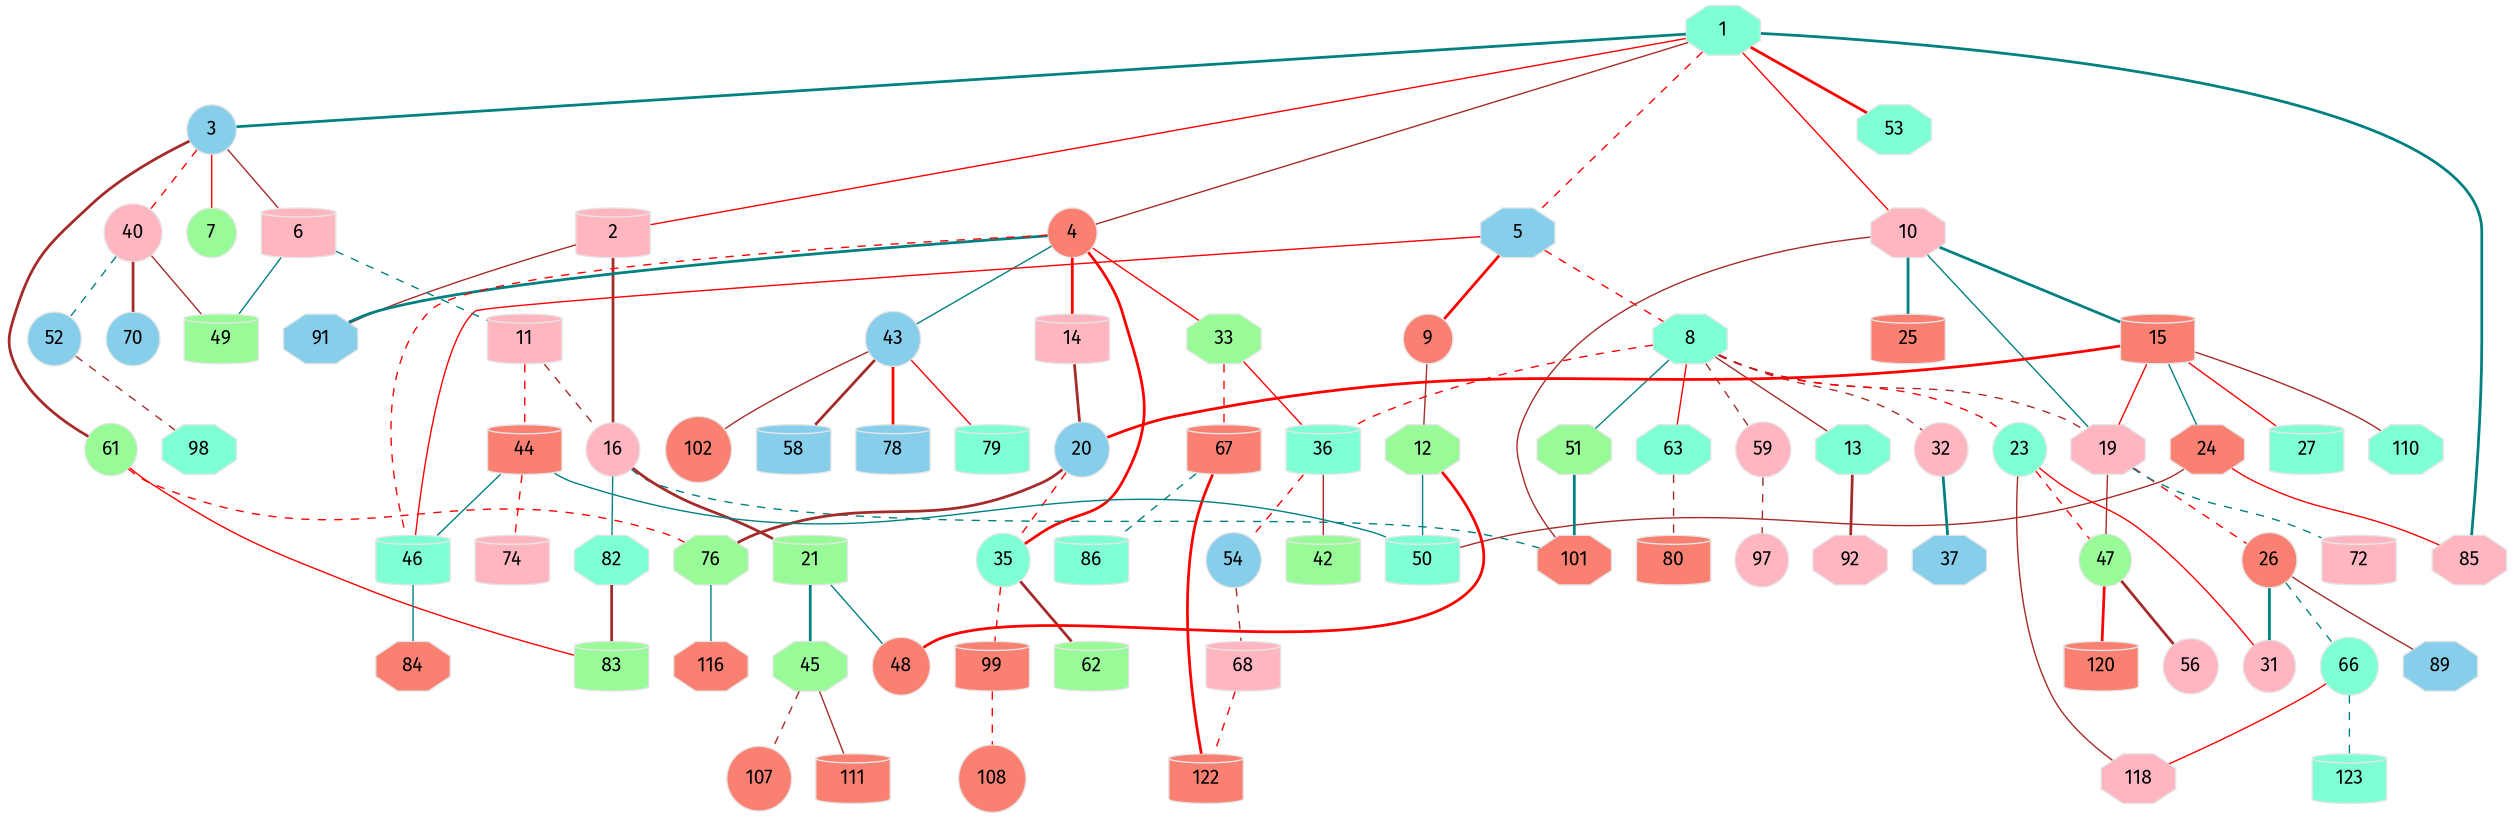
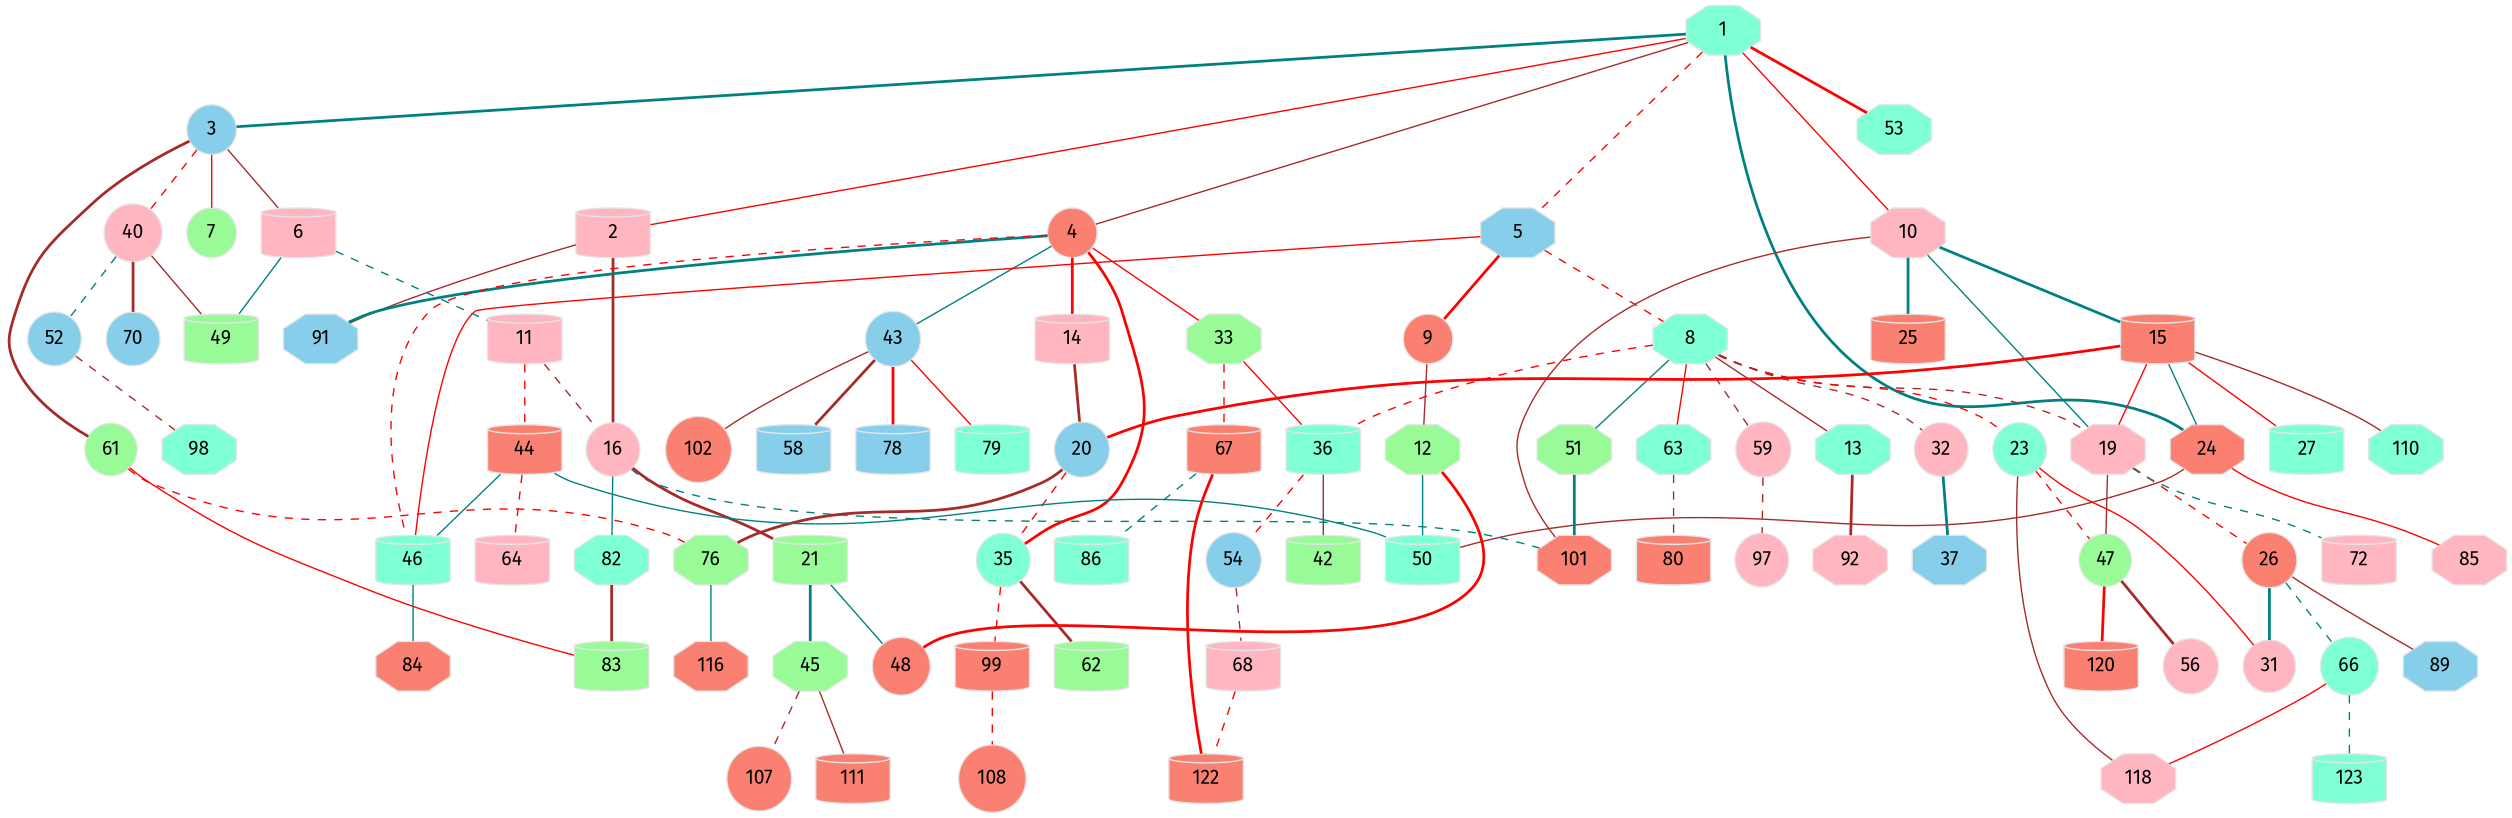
edge "1" -- "85": now "1" -- "24"
node "74": label "74" -> "64"
